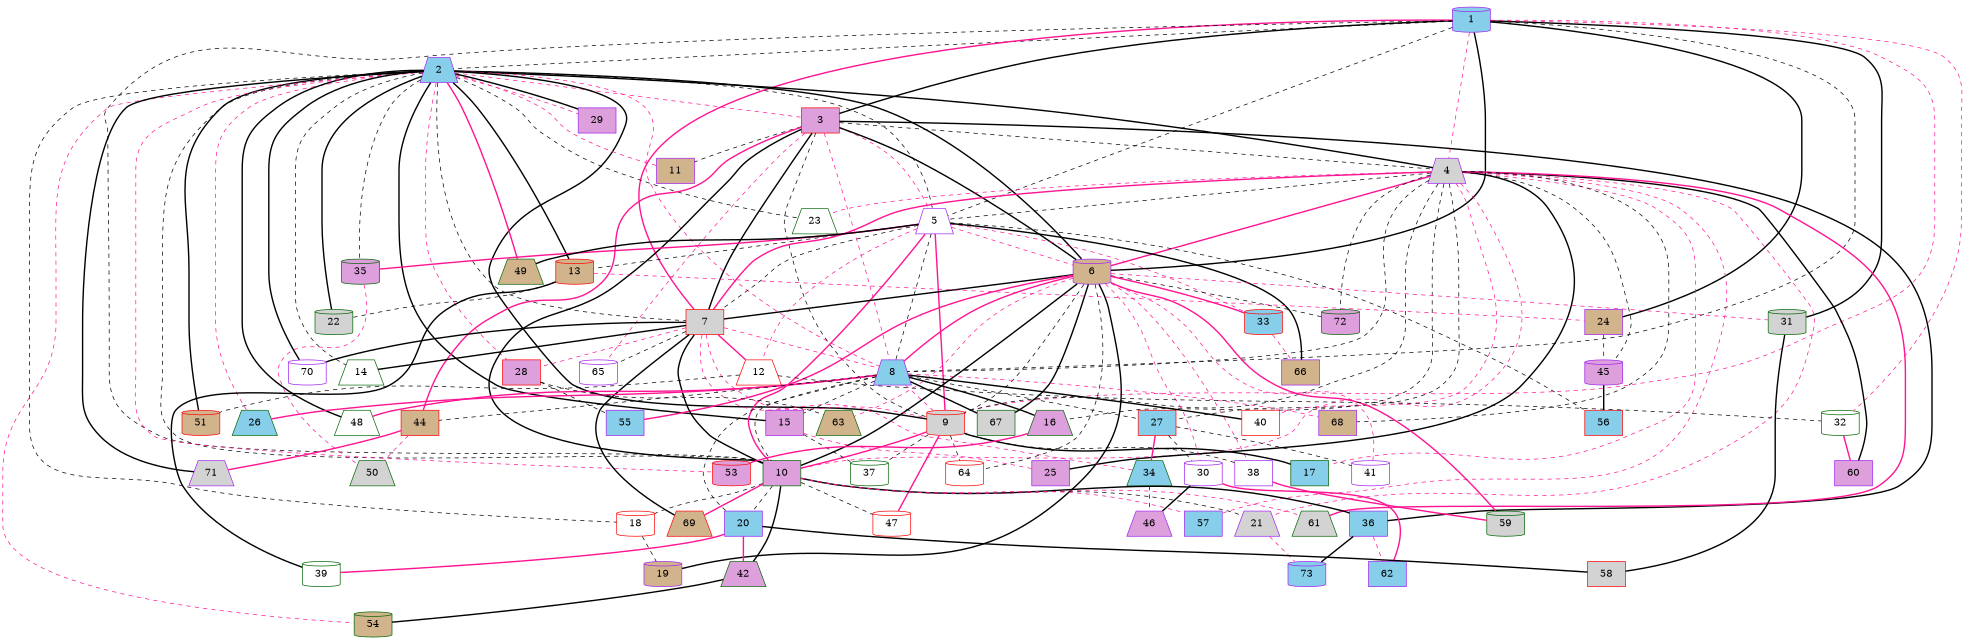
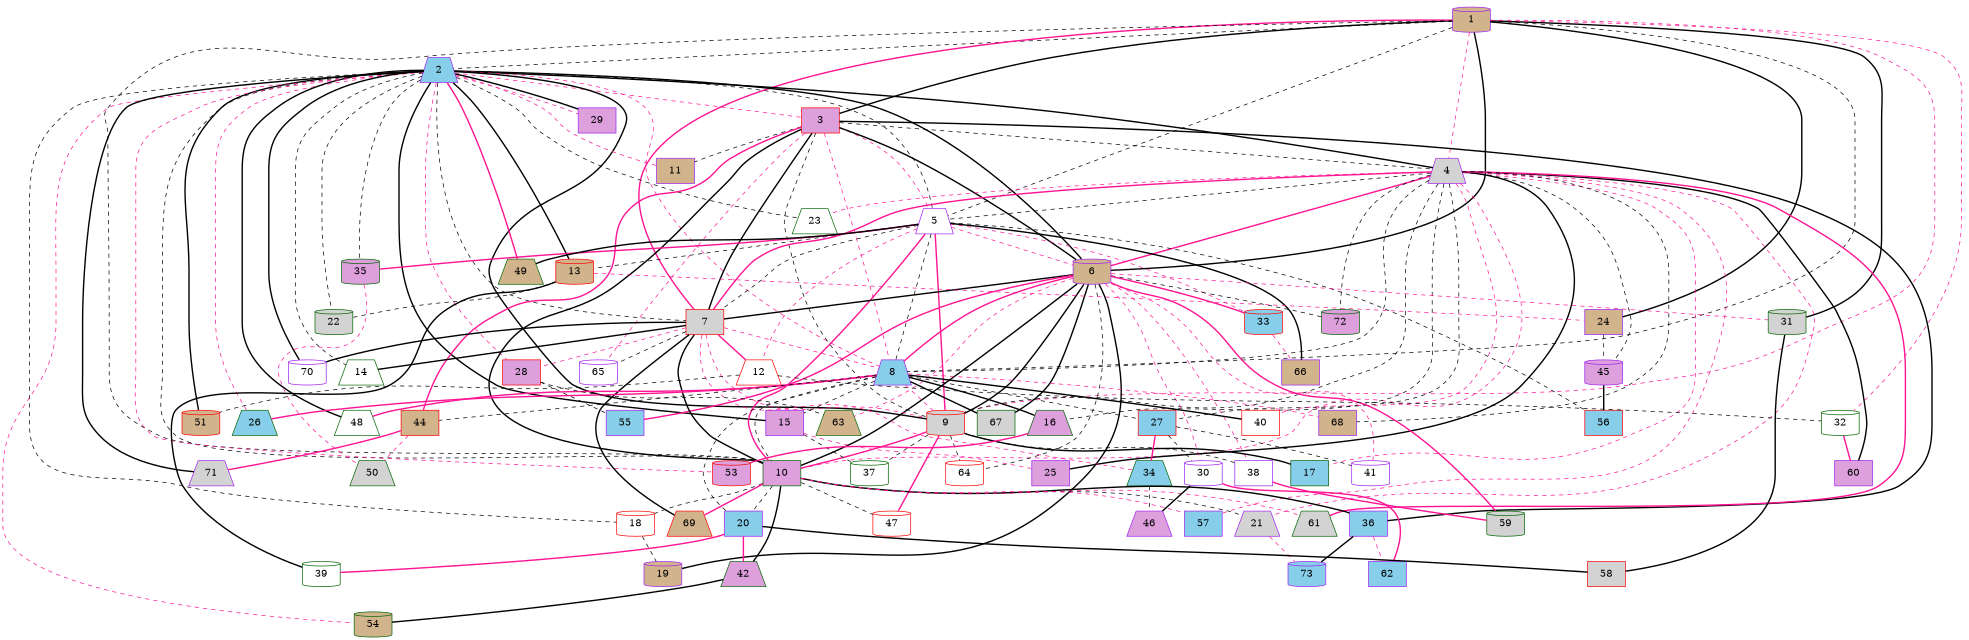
node "1": fillcolor skyblue -> tan
edge "2" -- "22": style bold -> dashed
edge "6" -- "9": style dashed -> bold
